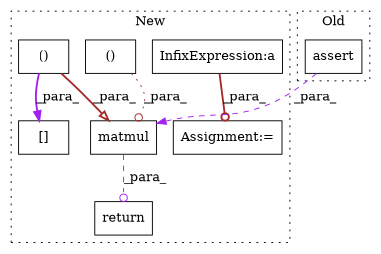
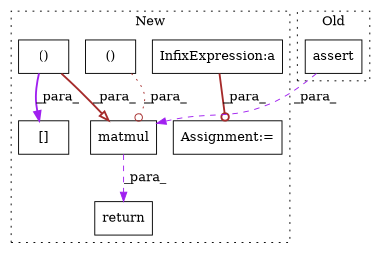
edge "matmul" -> "return": arrowhead odot -> normal
